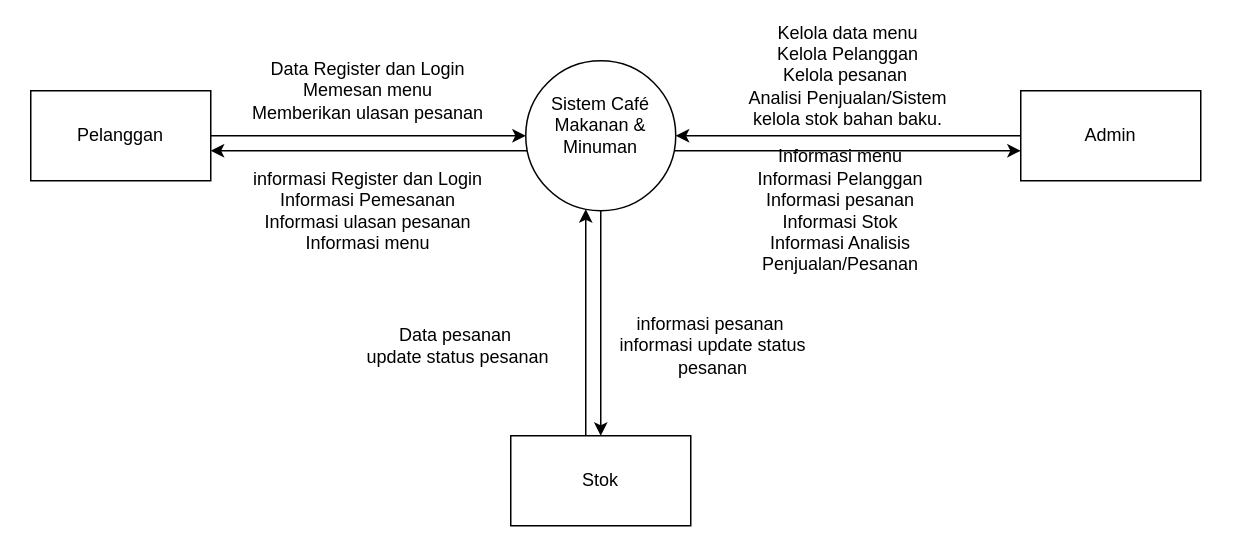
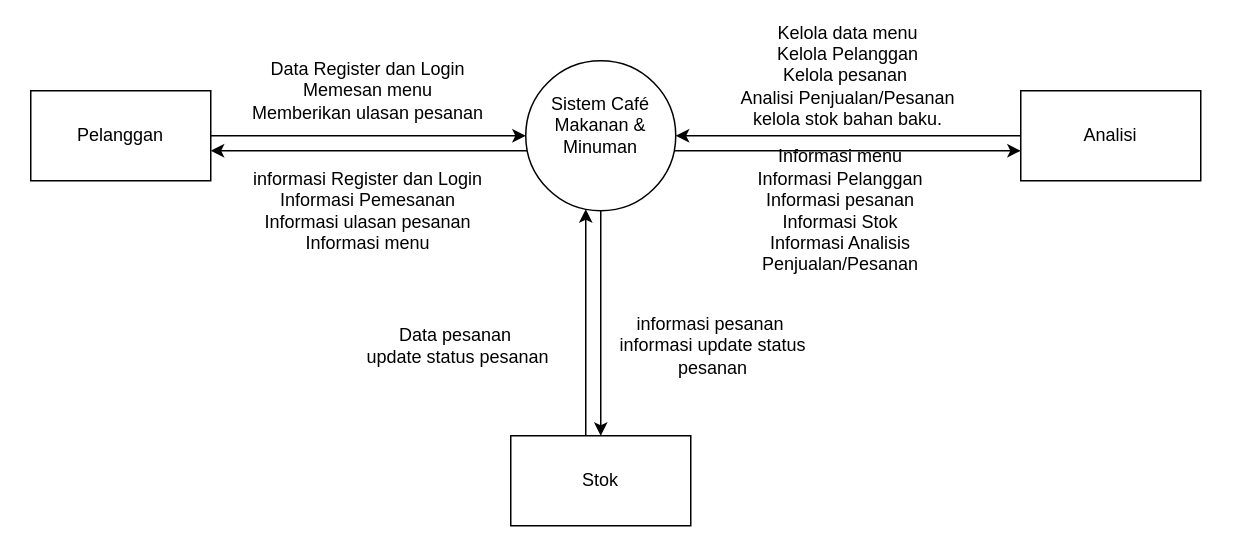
node "Kelola data menu Kelola Pelanggan Kelola pesanan Analisi Penjualan/Sistem kelola stok bahan baku.": label "Kelola data menu Kelola Pelanggan Kelola pesanan Analisi Penjualan/Sistem kelola stok bahan baku." -> "Kelola data menu Kelola Pelanggan Kelola pesanan Analisi Penjualan/Pesanan kelola stok bahan baku."
node "Admin": label "Admin" -> "Analisi"
